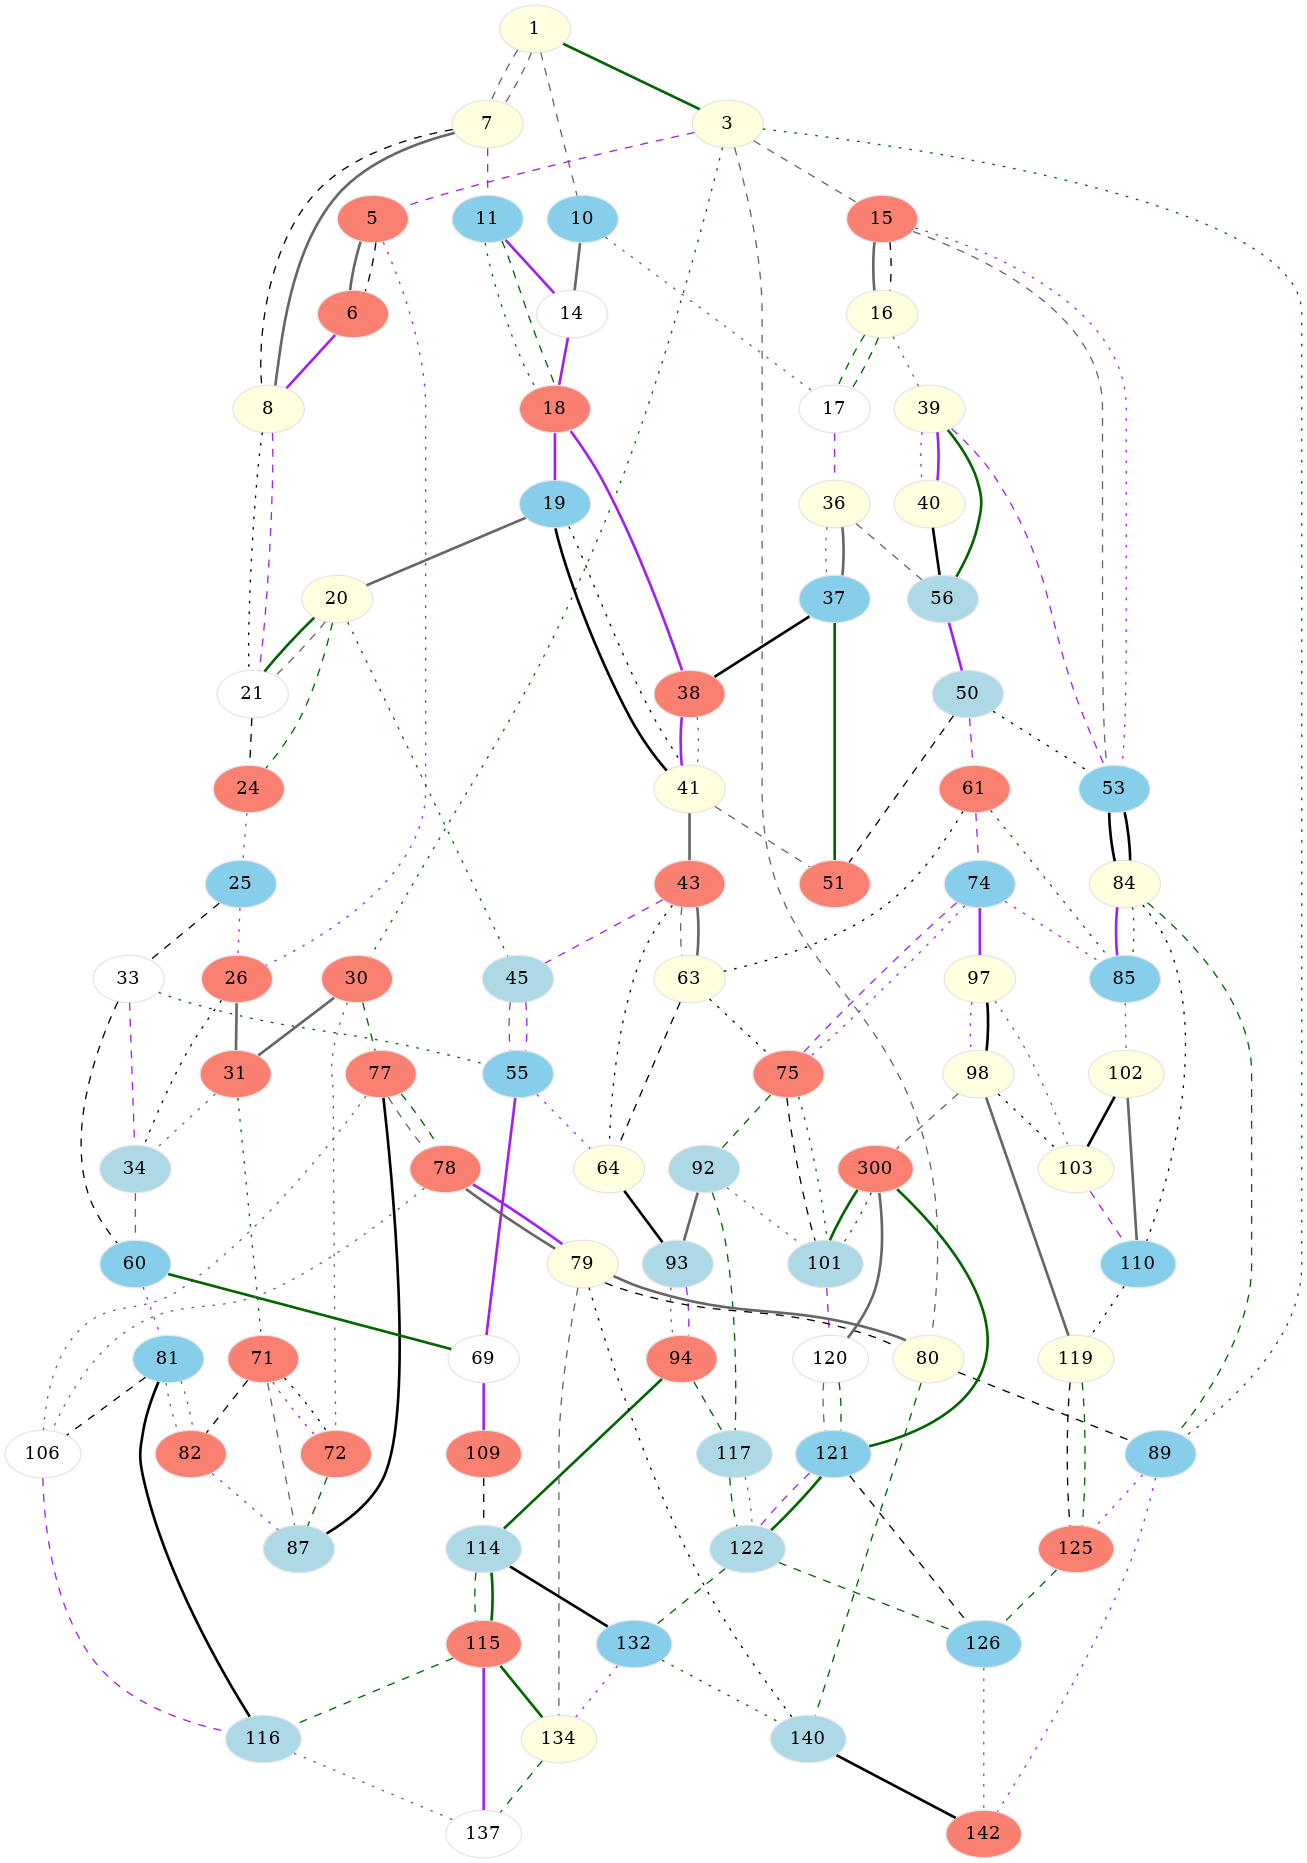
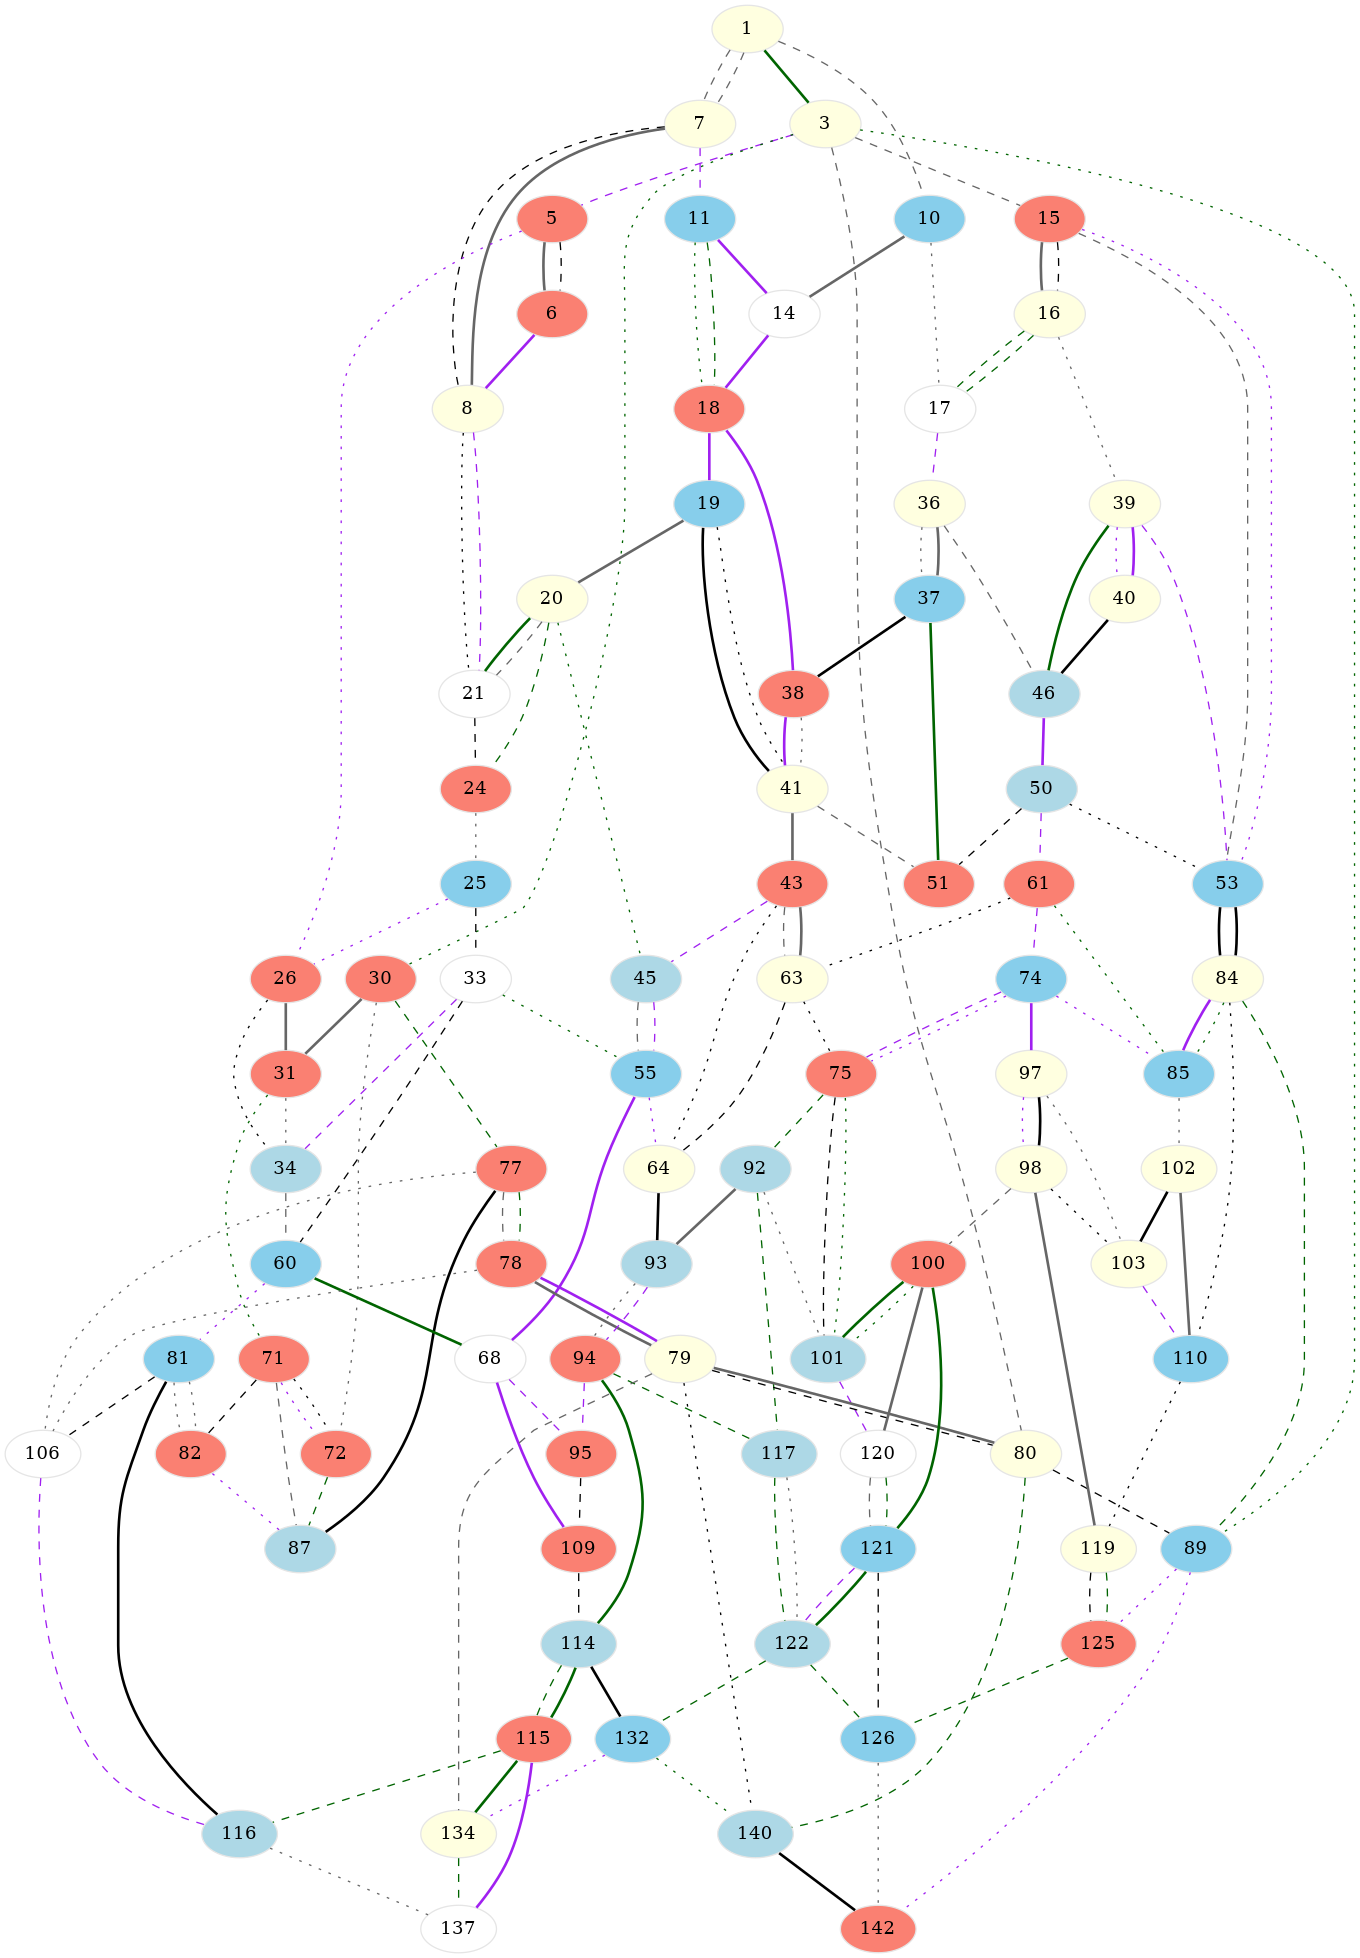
node "56": label "56" -> "46"
node "300": label "300" -> "100"
node "69": label "69" -> "68"
node "95": added
